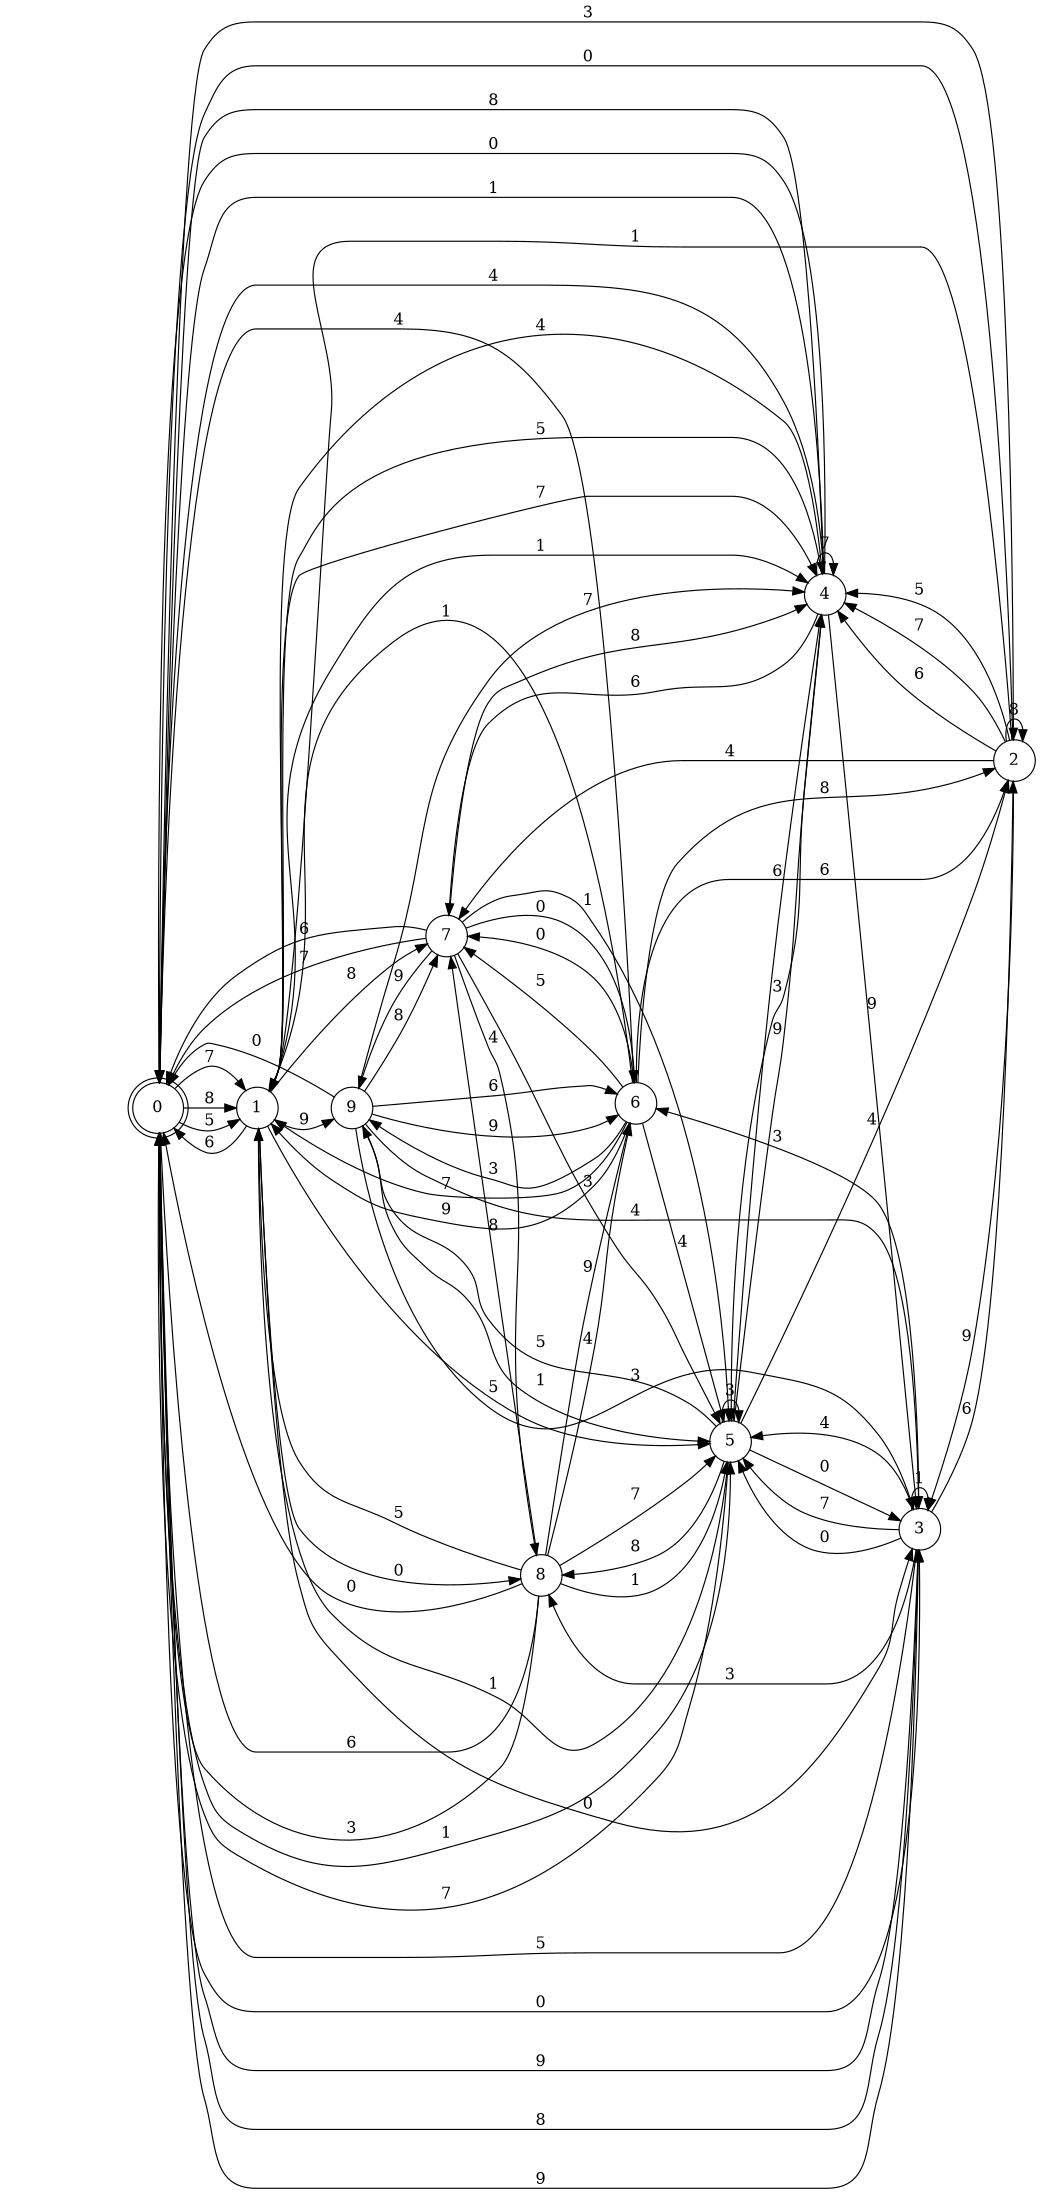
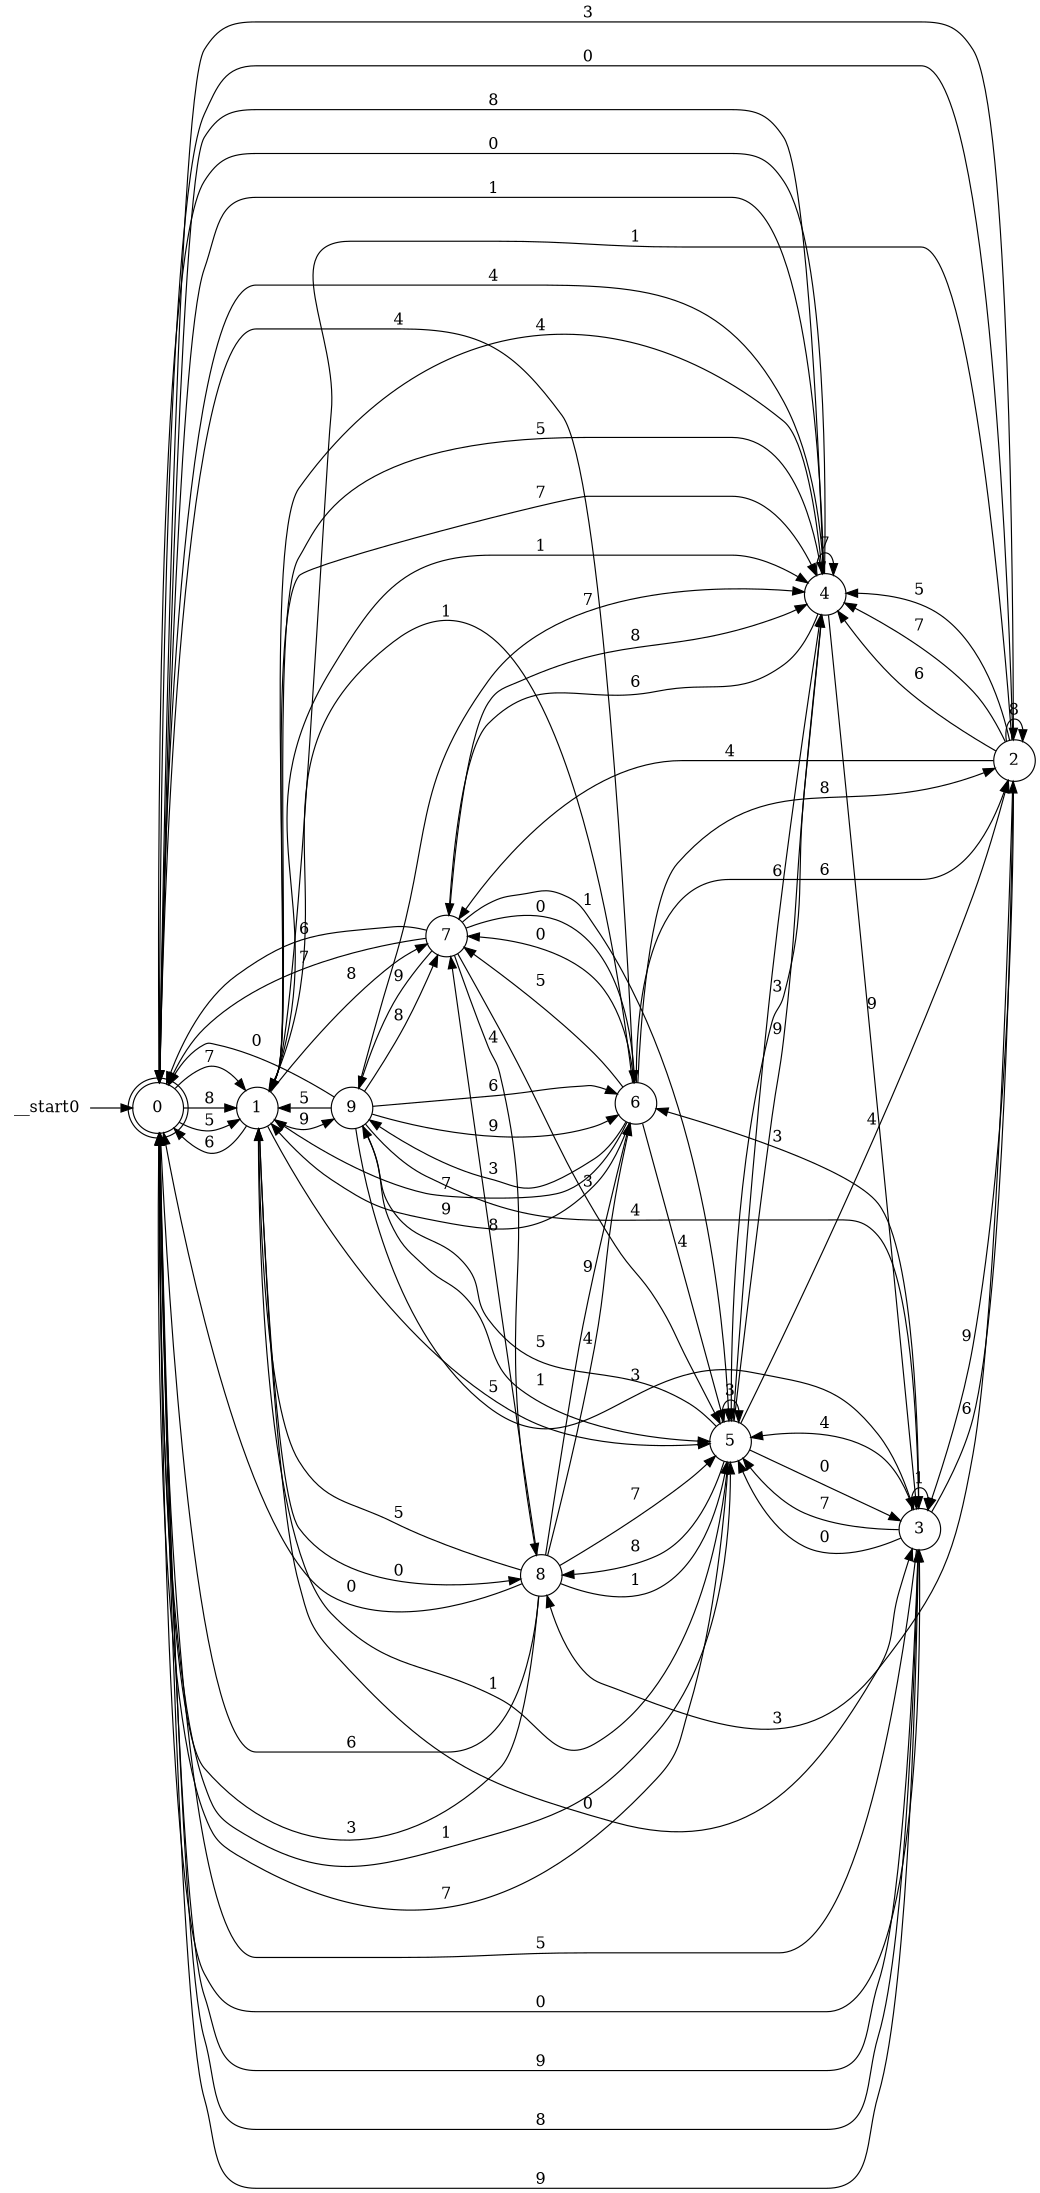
node "__start0": added
edge "9" -> "1": added, label "5"
edge "3" -> "8": now "2" -> "8"
